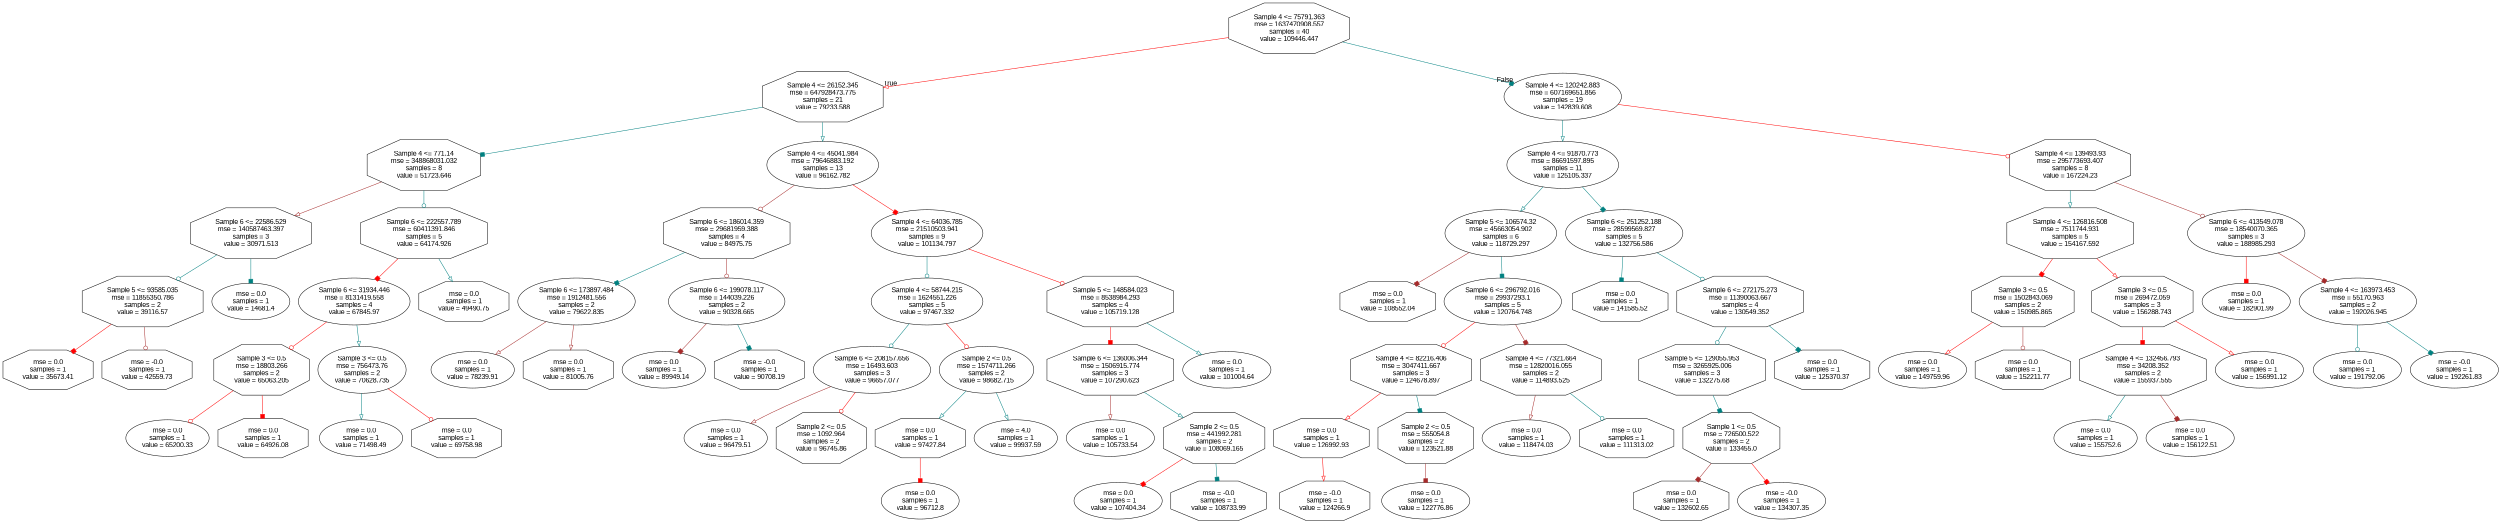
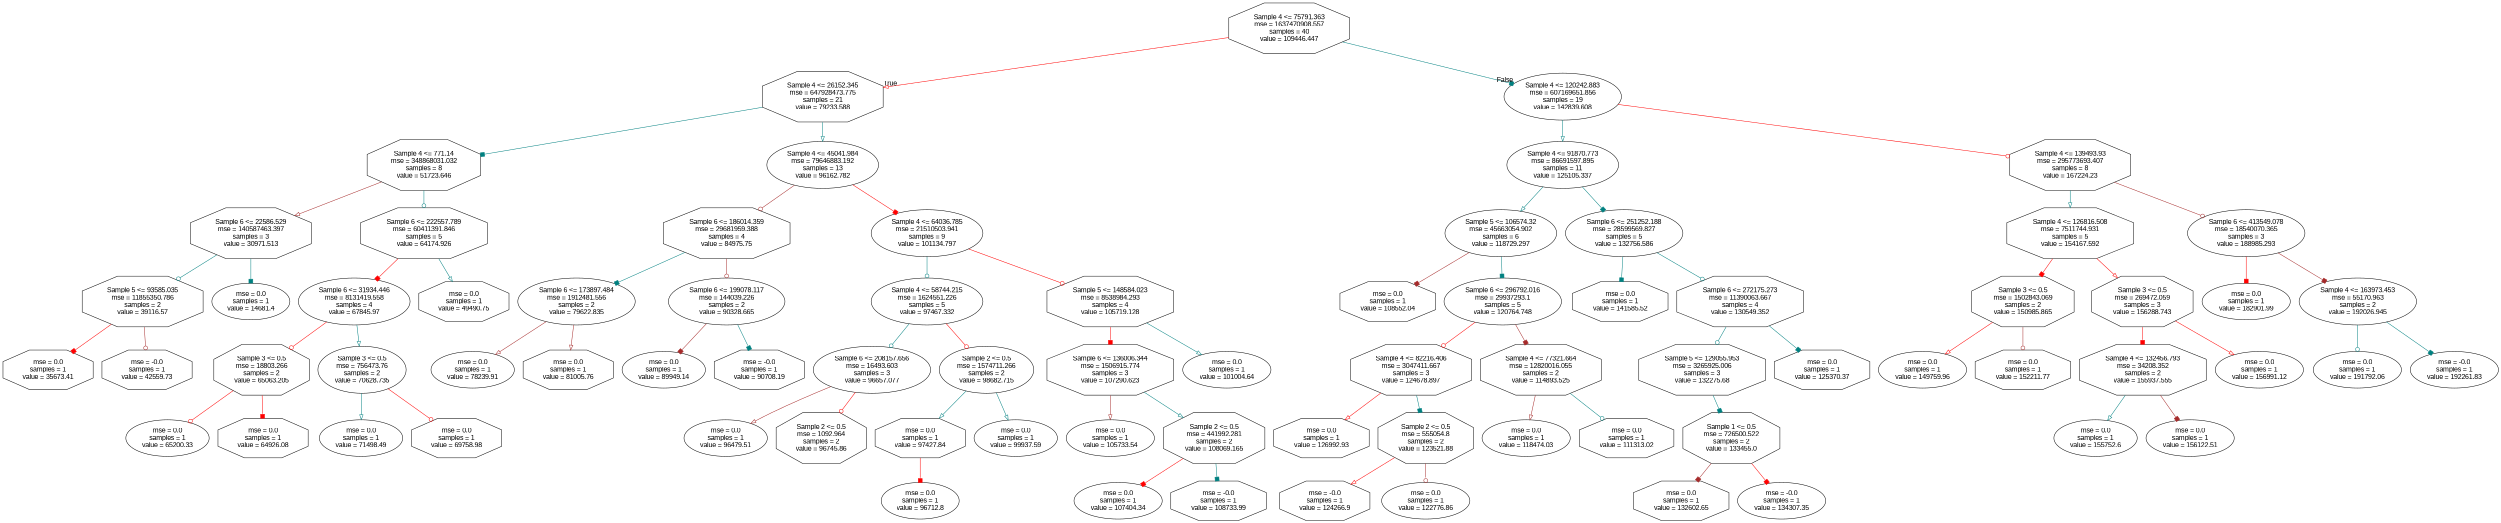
node "mse = 4.0 samples = 1 value = 99937.59": label "mse = 4.0 samples = 1 value = 99937.59" -> "mse = 0.0 samples = 1 value = 99937.59"
edge "mse = 0.0 samples = 1 value = 126992.93" -> "mse = -0.0 samples = 1 value = 124266.9": now "Sample 2 <= 0.5 mse = 555054.8 samples = 2 value = 123521.88" -> "mse = -0.0 samples = 1 value = 124266.9"
edge "Sample 2 <= 0.5 mse = 555054.8 samples = 2 value = 123521.88" -> "mse = 0.0 samples = 1 value = 122776.86": arrowhead box -> odot
